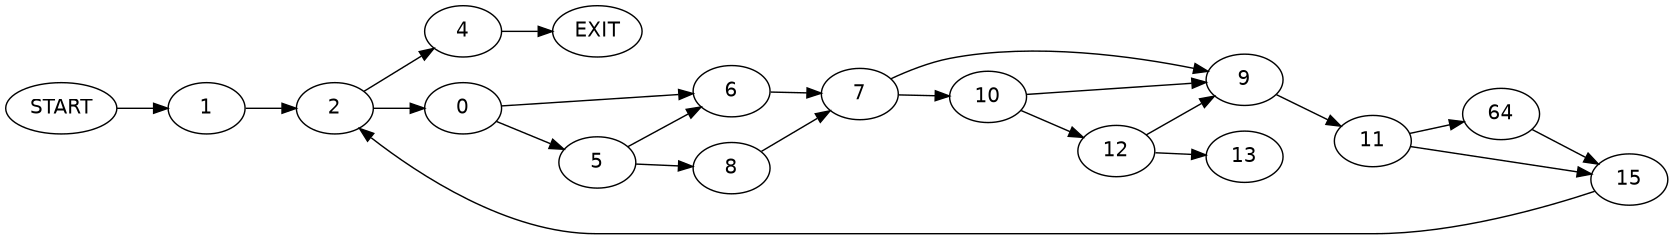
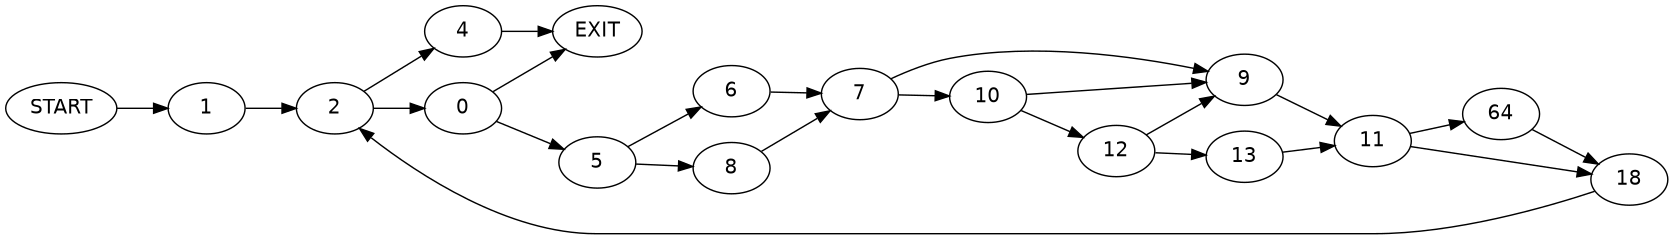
edge "0" -> "6": now "0" -> "EXIT"
edge "13" -> "11": added
node "15": label "15" -> "18"
